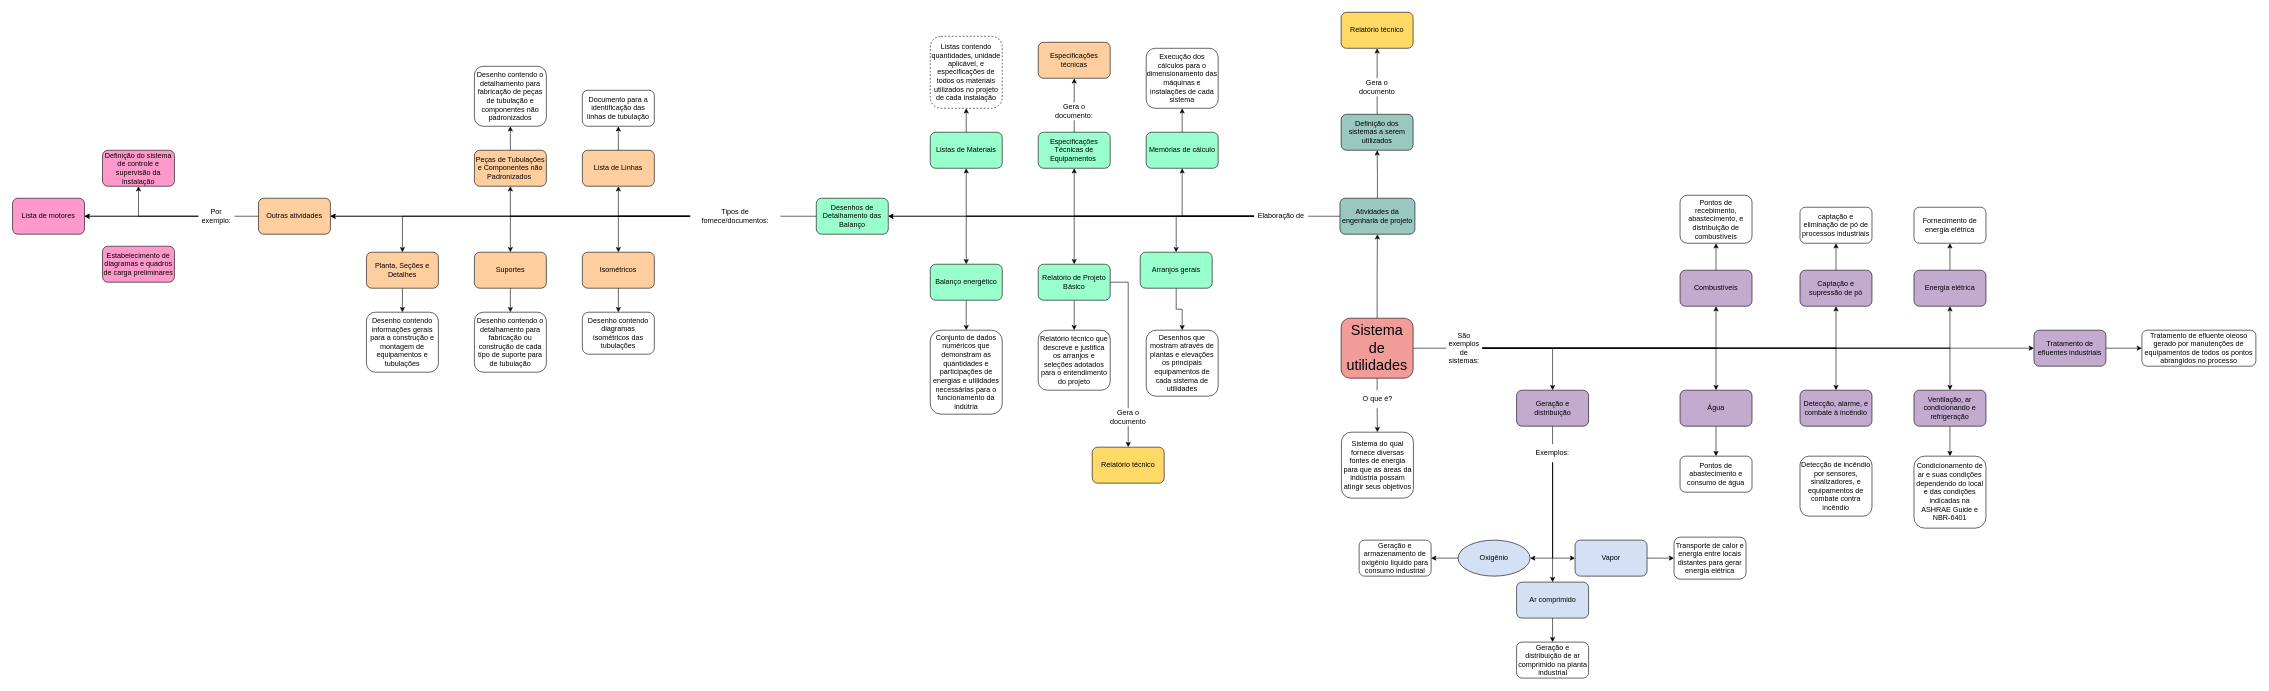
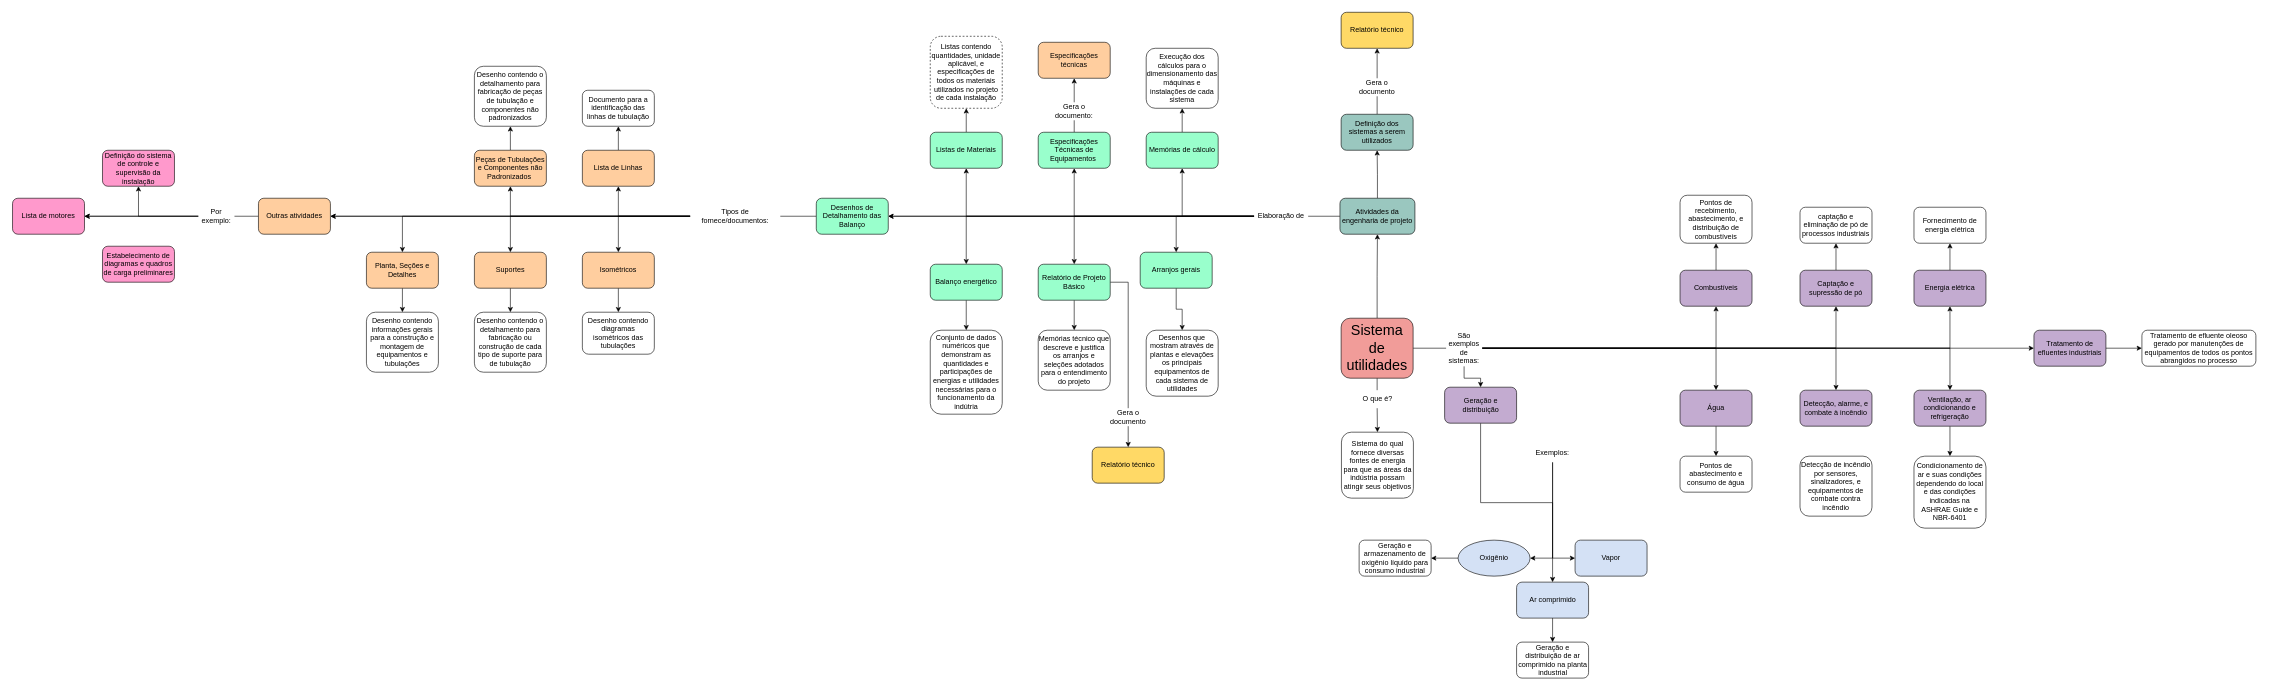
node "Relatório técnico que descreve e justifica os arranjos e seleções adotados para o entendimento do projeto": label "Relatório técnico que descreve e justifica os arranjos e seleções adotados para o entendimento do projeto" -> "Memórias técnico que descreve e justifica os arranjos e seleções adotados para o entendimento do projeto"
node "Geração e distribuição": moved (1553, 408) -> (1481, 405)
edge "Vapor" -> "Transporte de calor e energia entre locais distantes para gerar energia elétrica": removed
node "Transporte de calor e energia entre locais distantes para gerar energia elétrica": removed
